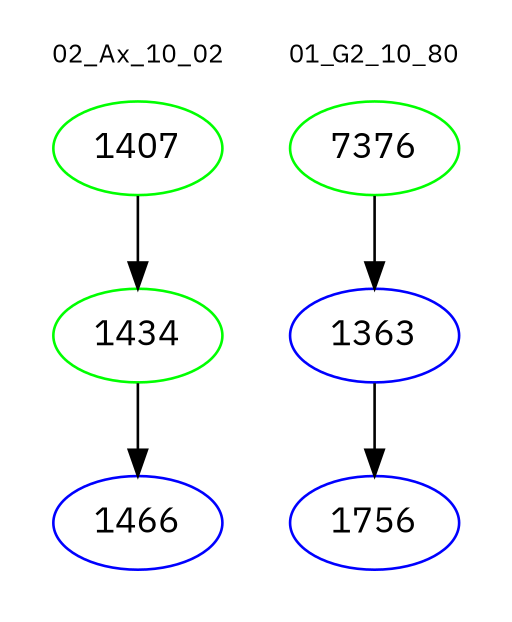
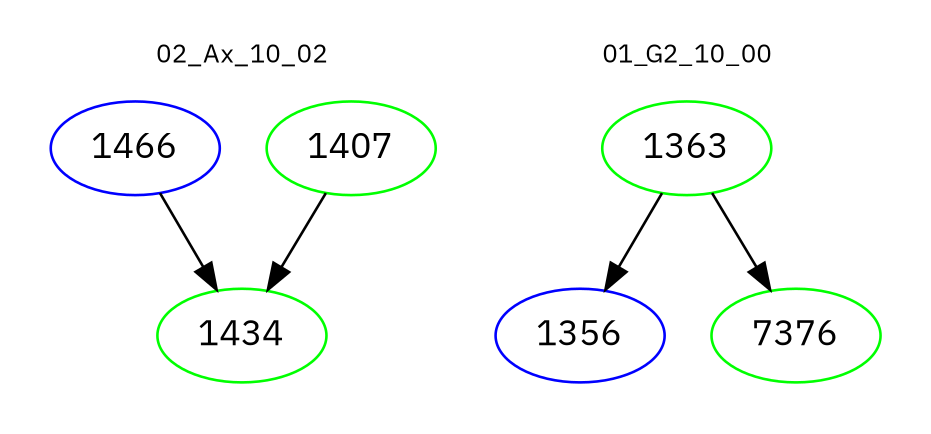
cluster "01_G2_10_80": label "01_G2_10_80" -> "01_G2_10_00"
edge "7376" -> "1363": reversed
node "1363": color blue -> green
edge "1434" -> "1466": reversed
node "1756": label "1756" -> "1356"
